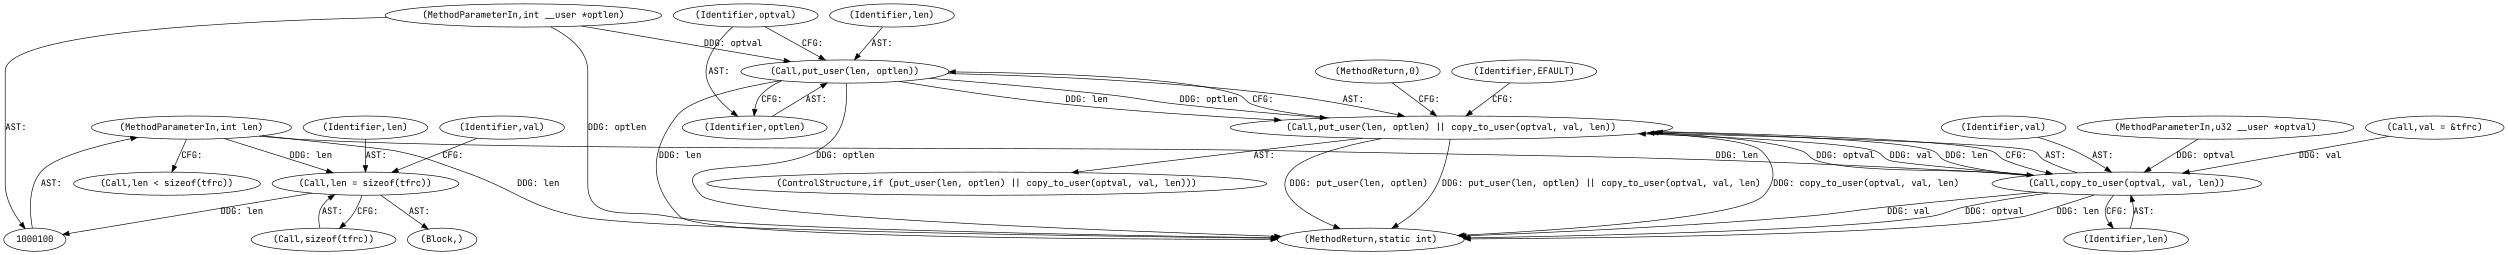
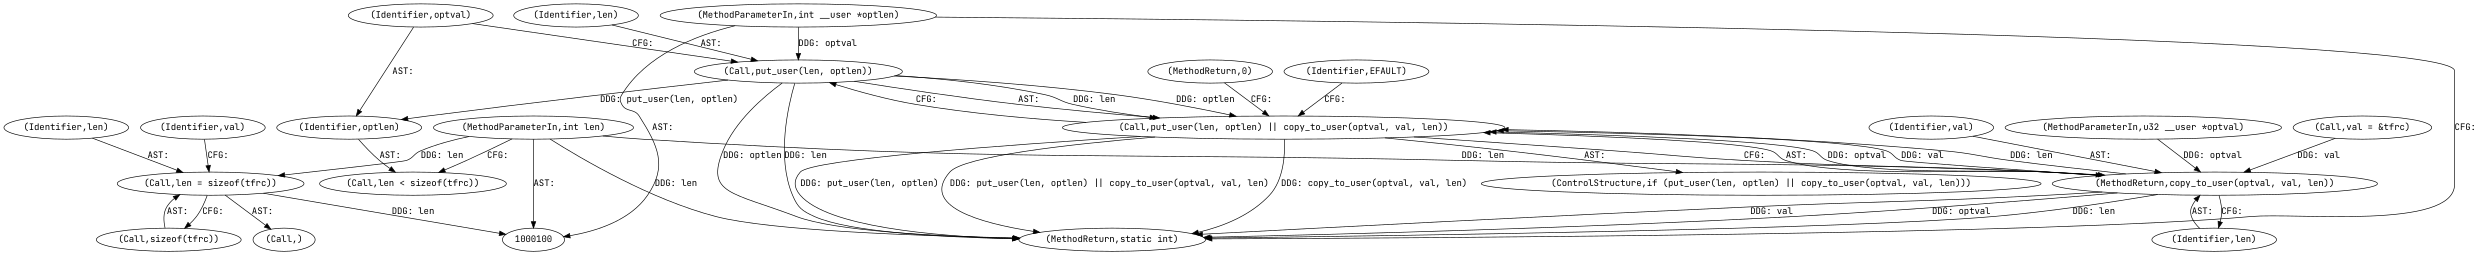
edge "(Call,put_user(len, optlen))" -> "(Identifier,optlen)": label "CFG: " -> "DDG: put_user(len, optlen)"
edge "(Identifier,optlen)" -> "(Call,put_user(len, optlen))": now "(Identifier,optlen)" -> "(Call,len < sizeof(tfrc))"
edge "(MethodParameterIn,int __user *optlen)" -> "(MethodReturn,static int)": label "DDG: optlen" -> "CFG: "
edge "1000100" -> "(MethodParameterIn,int len)": reversed
node "(Call,copy_to_user(optval, val, len))": label "(Call,copy_to_user(optval, val, len))" -> "(MethodReturn,copy_to_user(optval, val, len))"
node "(Block,)": label "(Block,)" -> "(Call,)"
